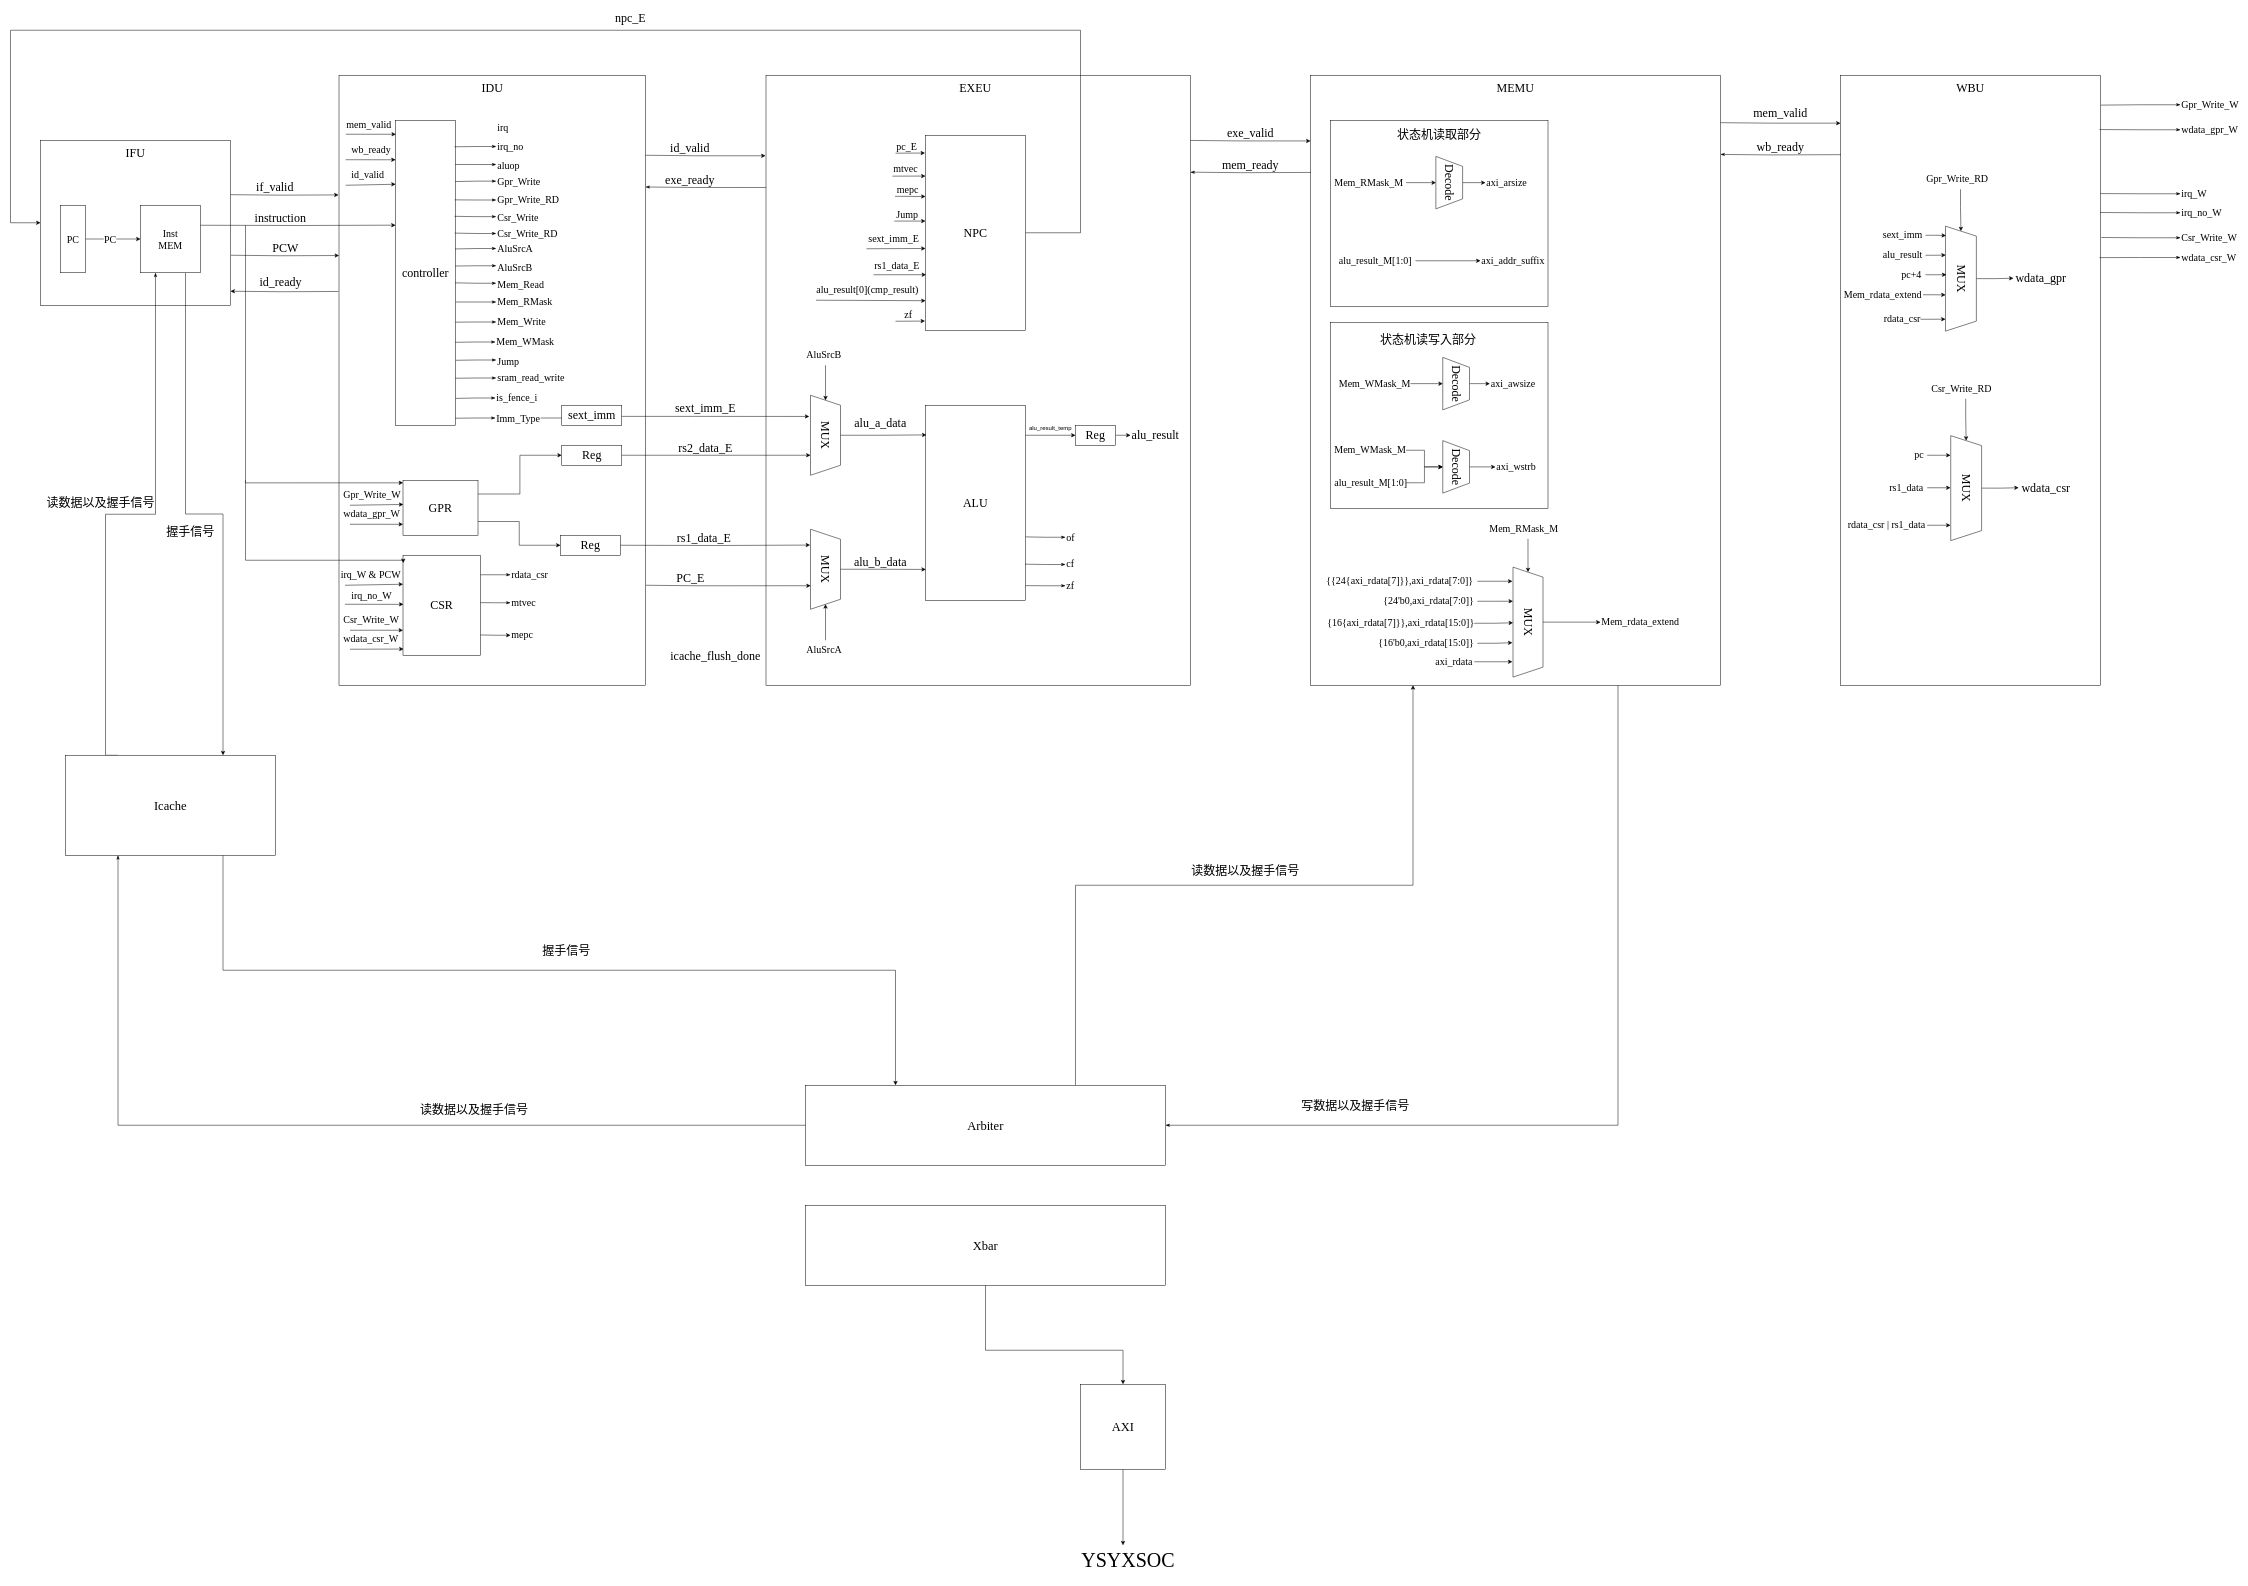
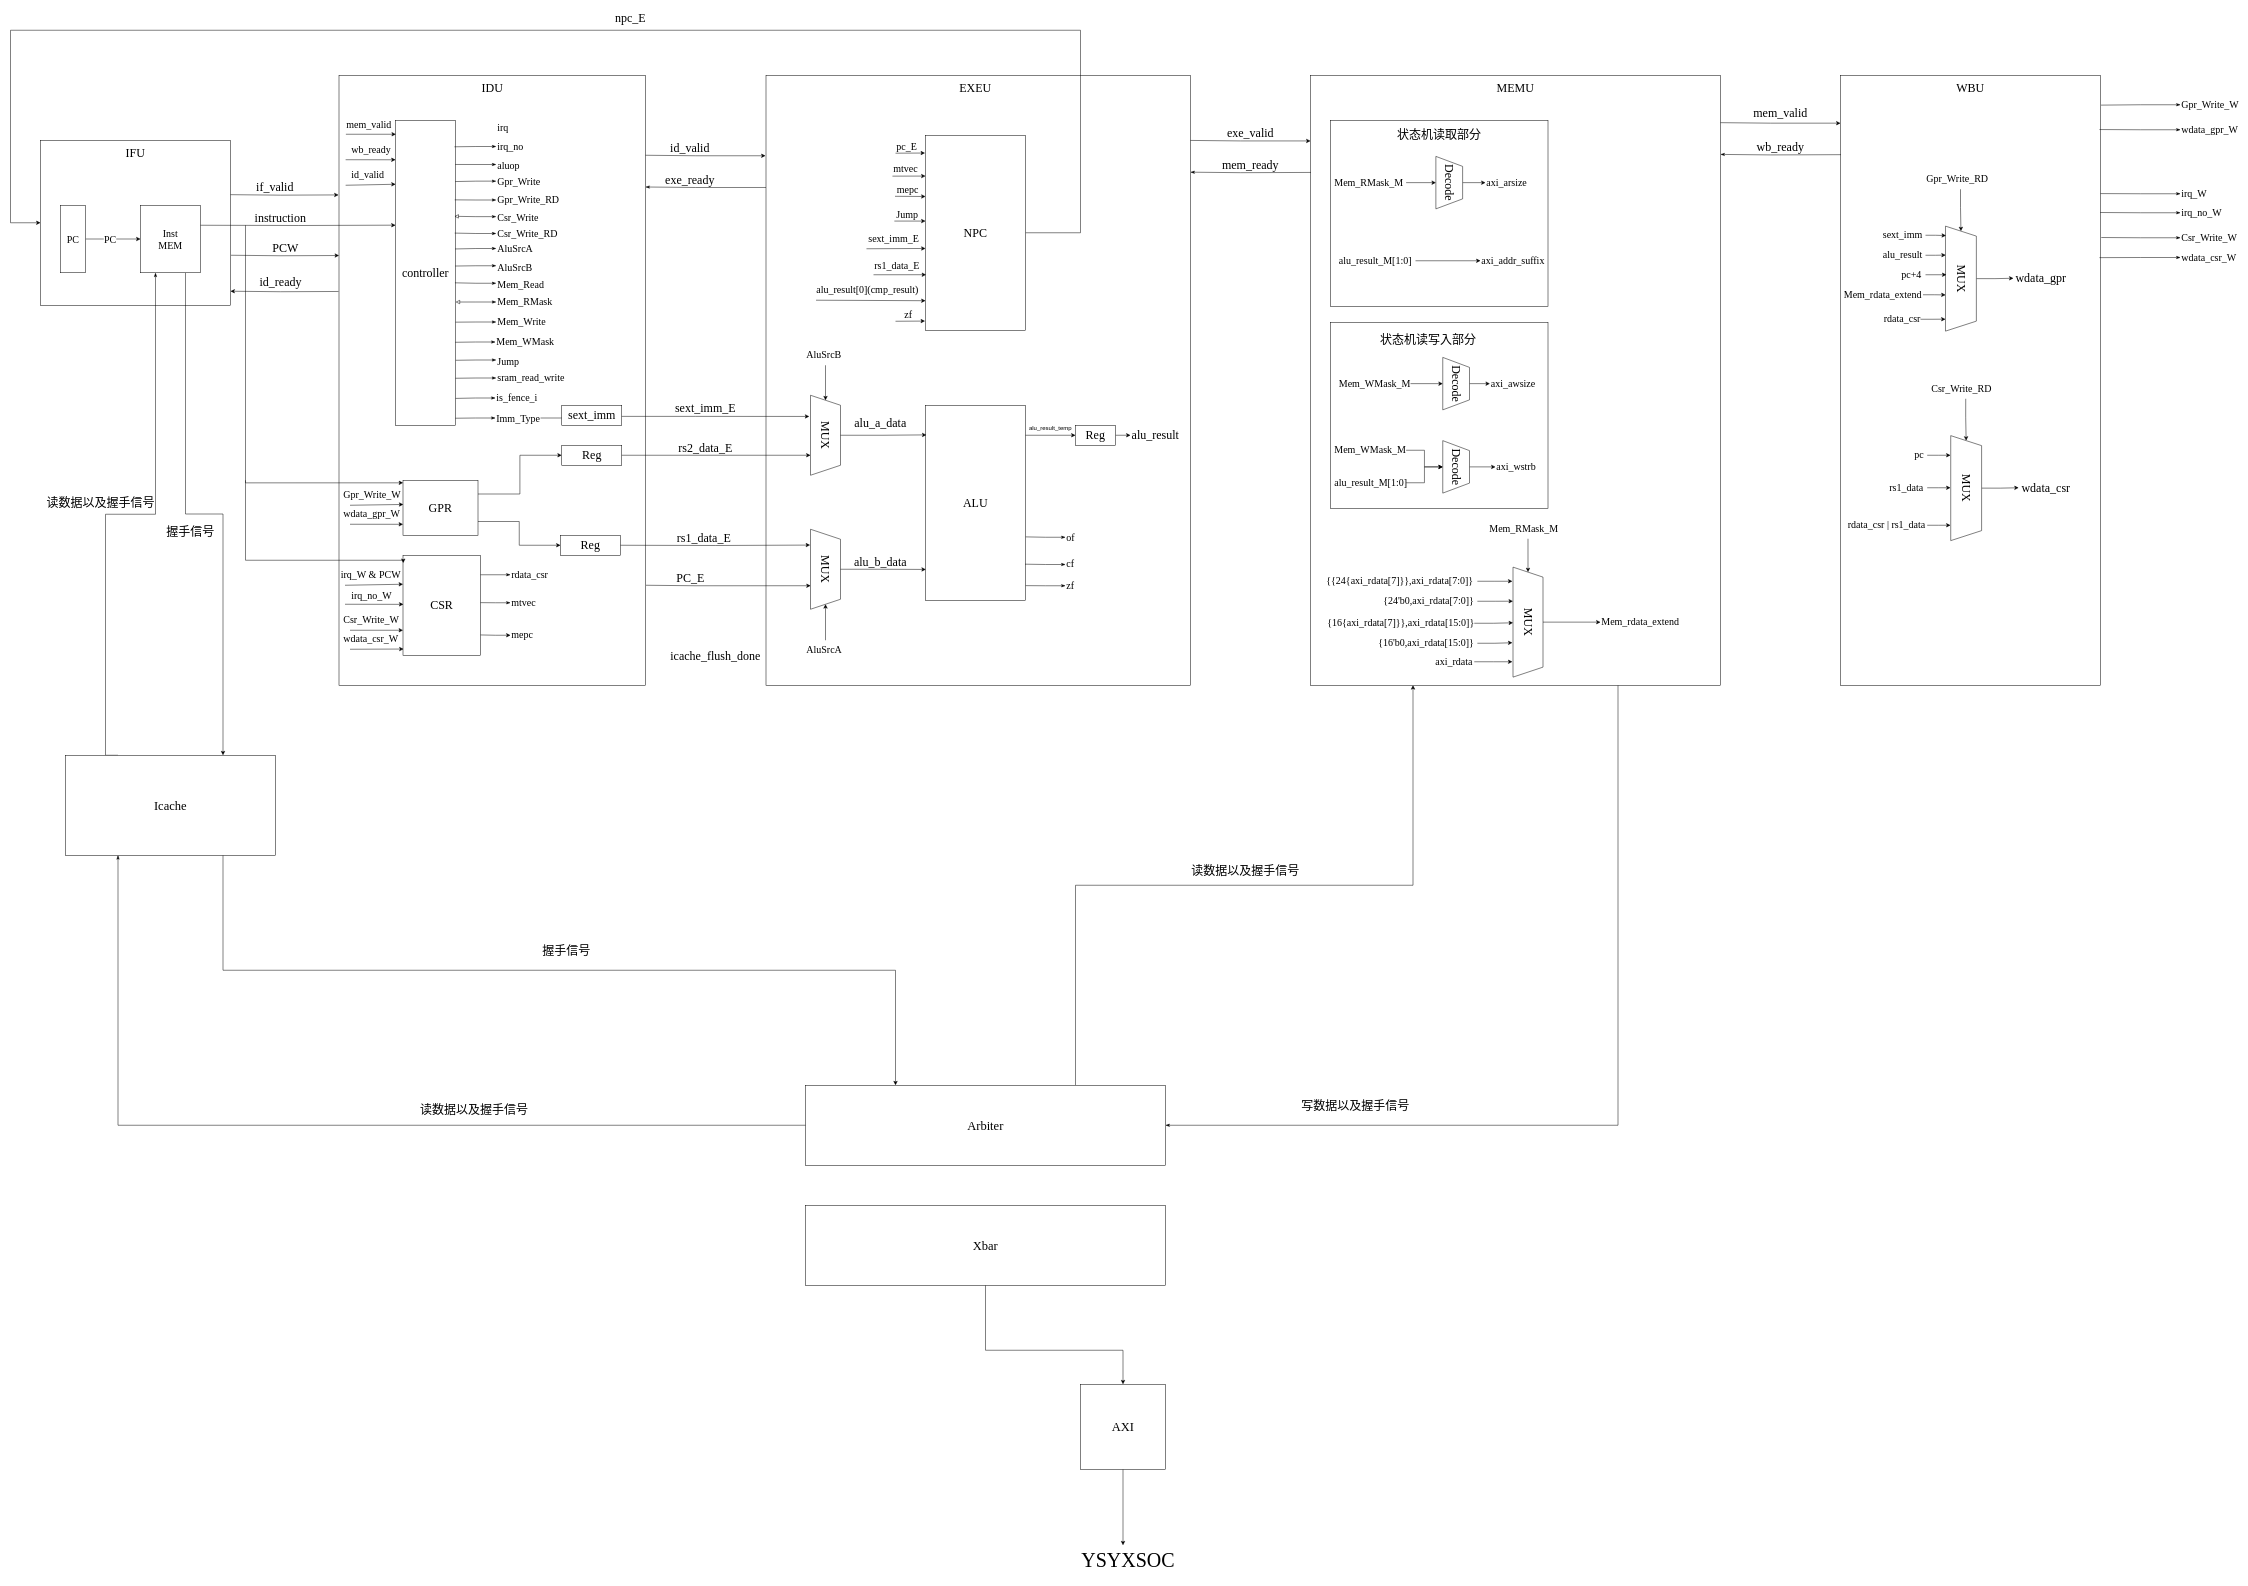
edge "controller" -> "Csr_Write": arrowhead none -> block
edge "controller" -> "Mem_RMask": arrowhead none -> block
